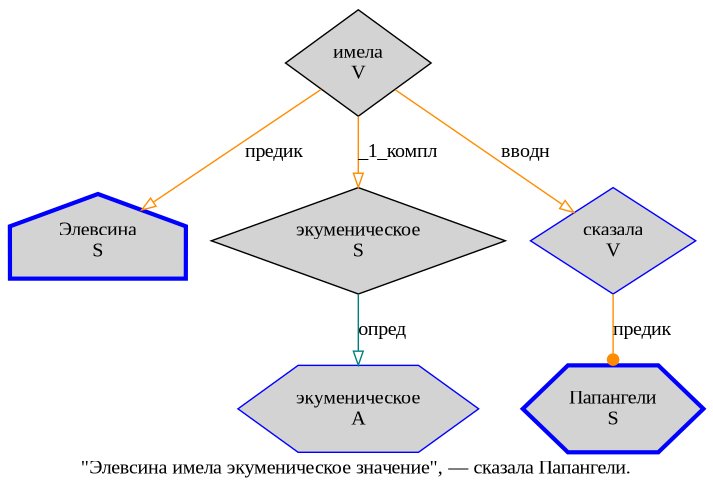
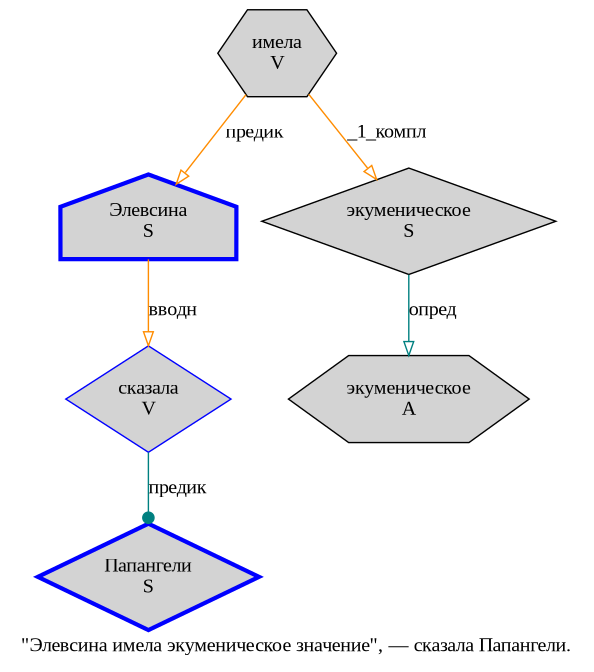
node "имела V": shape diamond -> hexagon
edge "имела V" -> "сказала V": now "Элевсина S" -> "сказала V"
edge "сказала V" -> "Папангели S": color darkorange -> teal
node "экуменическое A": color blue -> black
node "Папангели S": shape hexagon -> diamond
